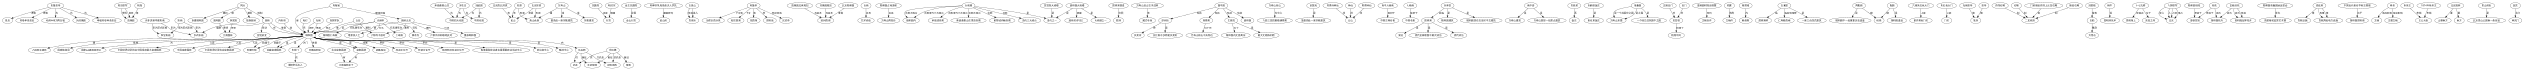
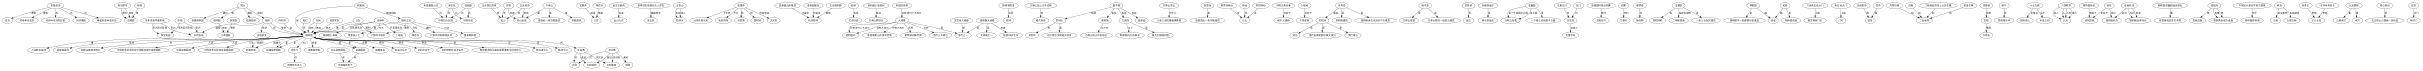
edge "大戏楼" -> "承德清音阁": reversed
edge "画中人物画" -> "中国古典名著": reversed
edge "北京郊原" -> "瓮山": label "发源" -> "有"
edge "颐和园谐趣园涵远堂会" -> "首届梅花盆景艺术展": label "举办" -> "遭"
